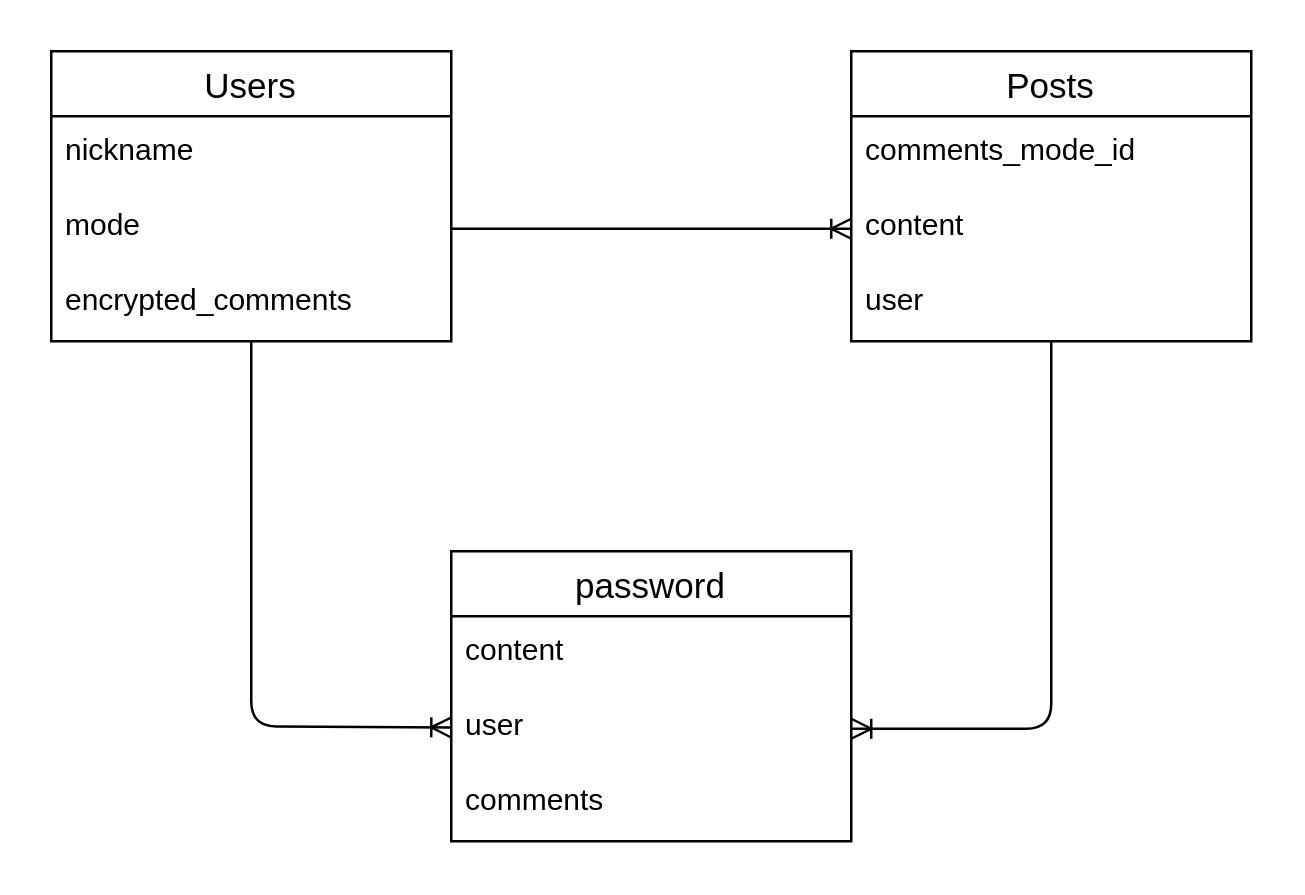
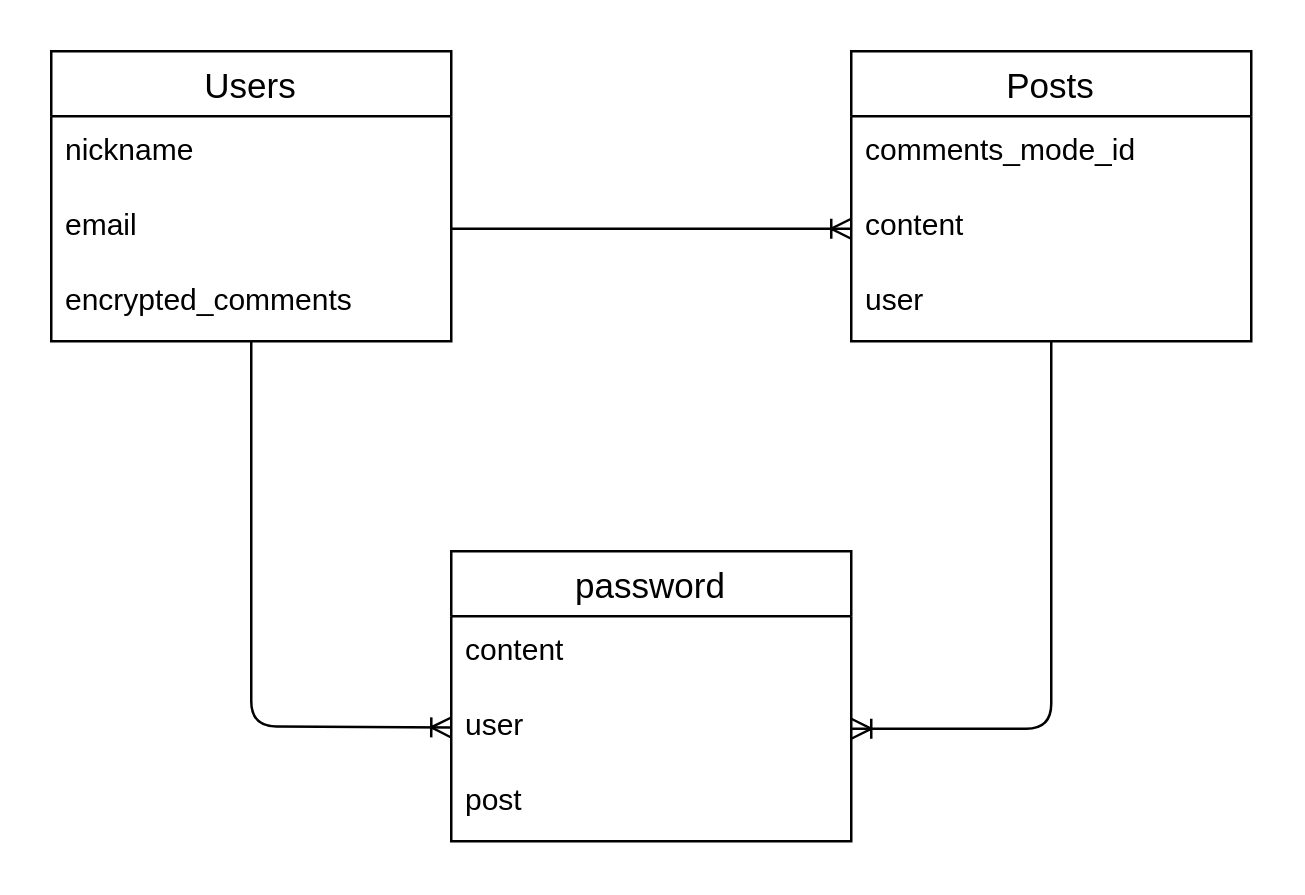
node "mode": label "mode" -> "email"
node "comments": label "comments" -> "post"
